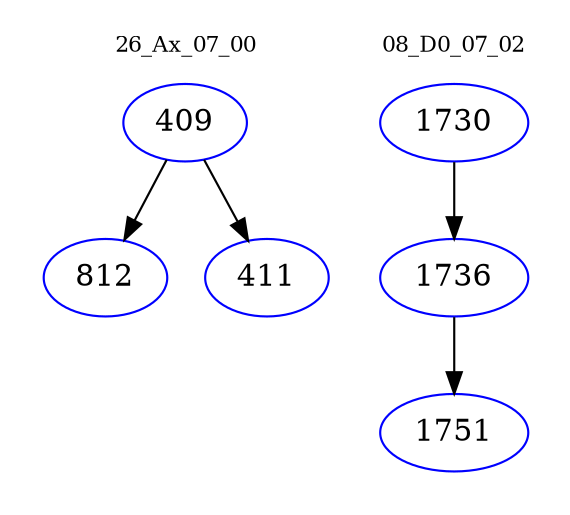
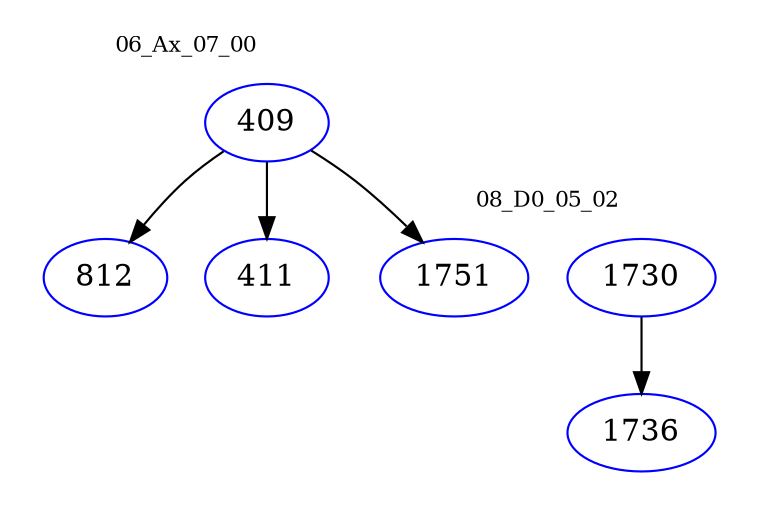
cluster "26_Ax_07_00": label "26_Ax_07_00" -> "06_Ax_07_00"
cluster "08_D0_07_02": label "08_D0_07_02" -> "08_D0_05_02"
edge "1736" -> "1751": now "409" -> "1751"
